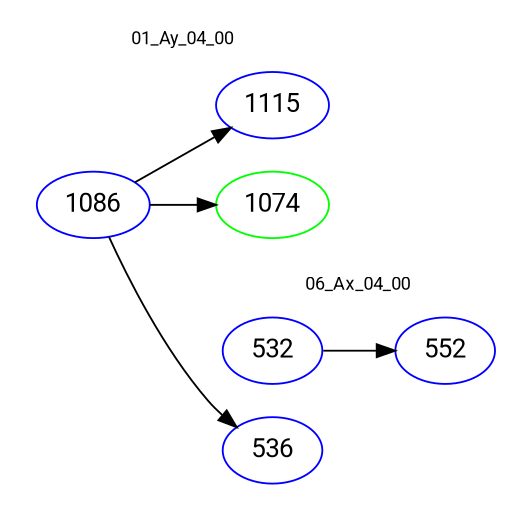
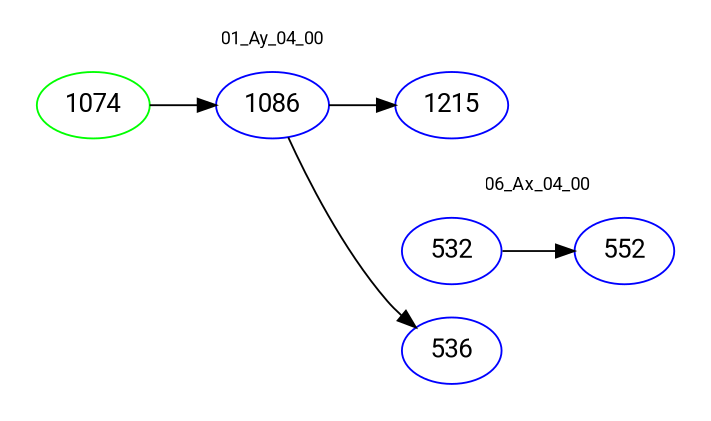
node "1115": label "1115" -> "1215"
edge "1086" -> "1074": reversed
